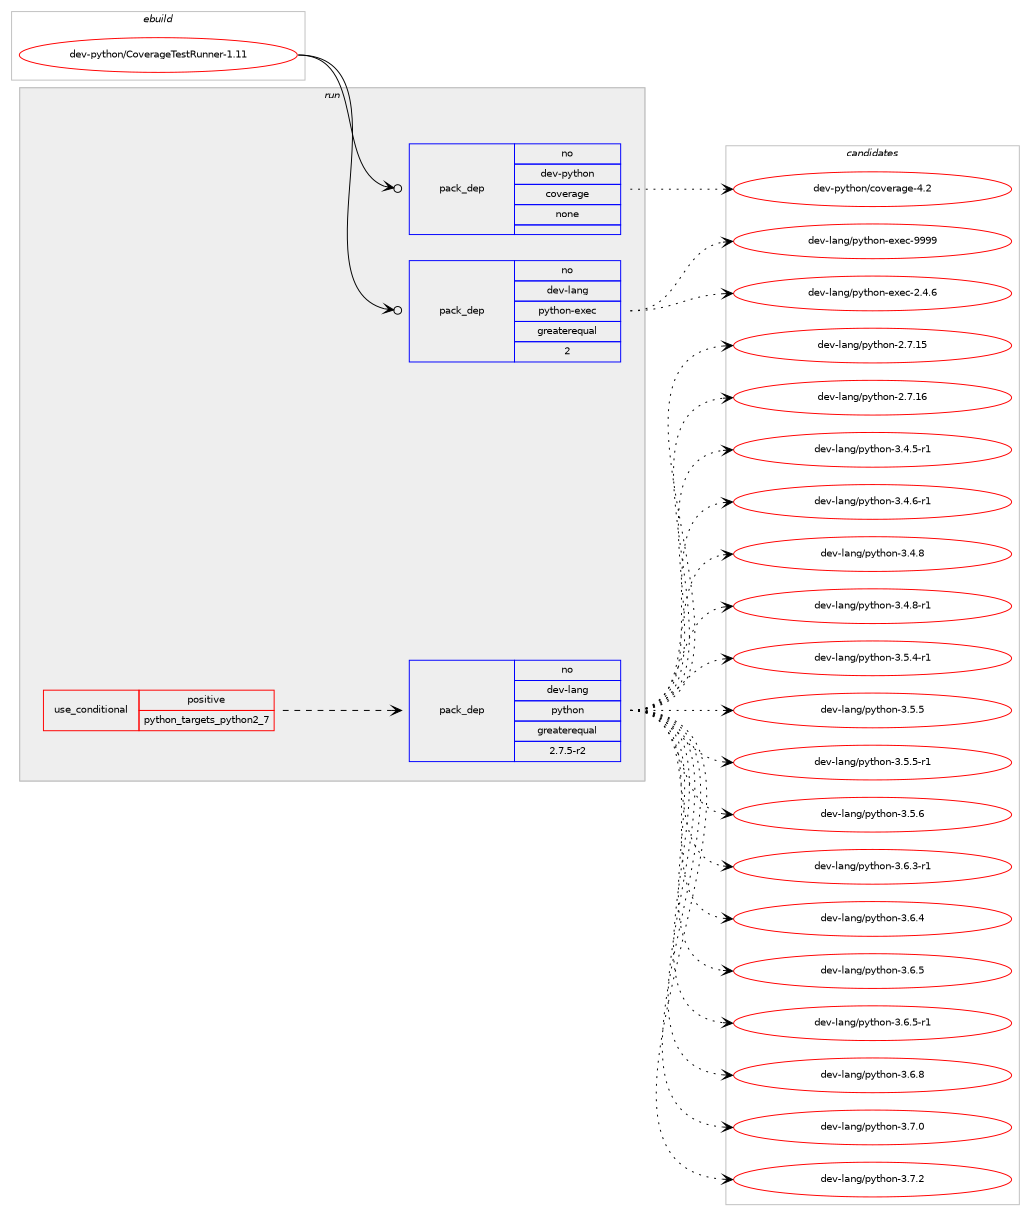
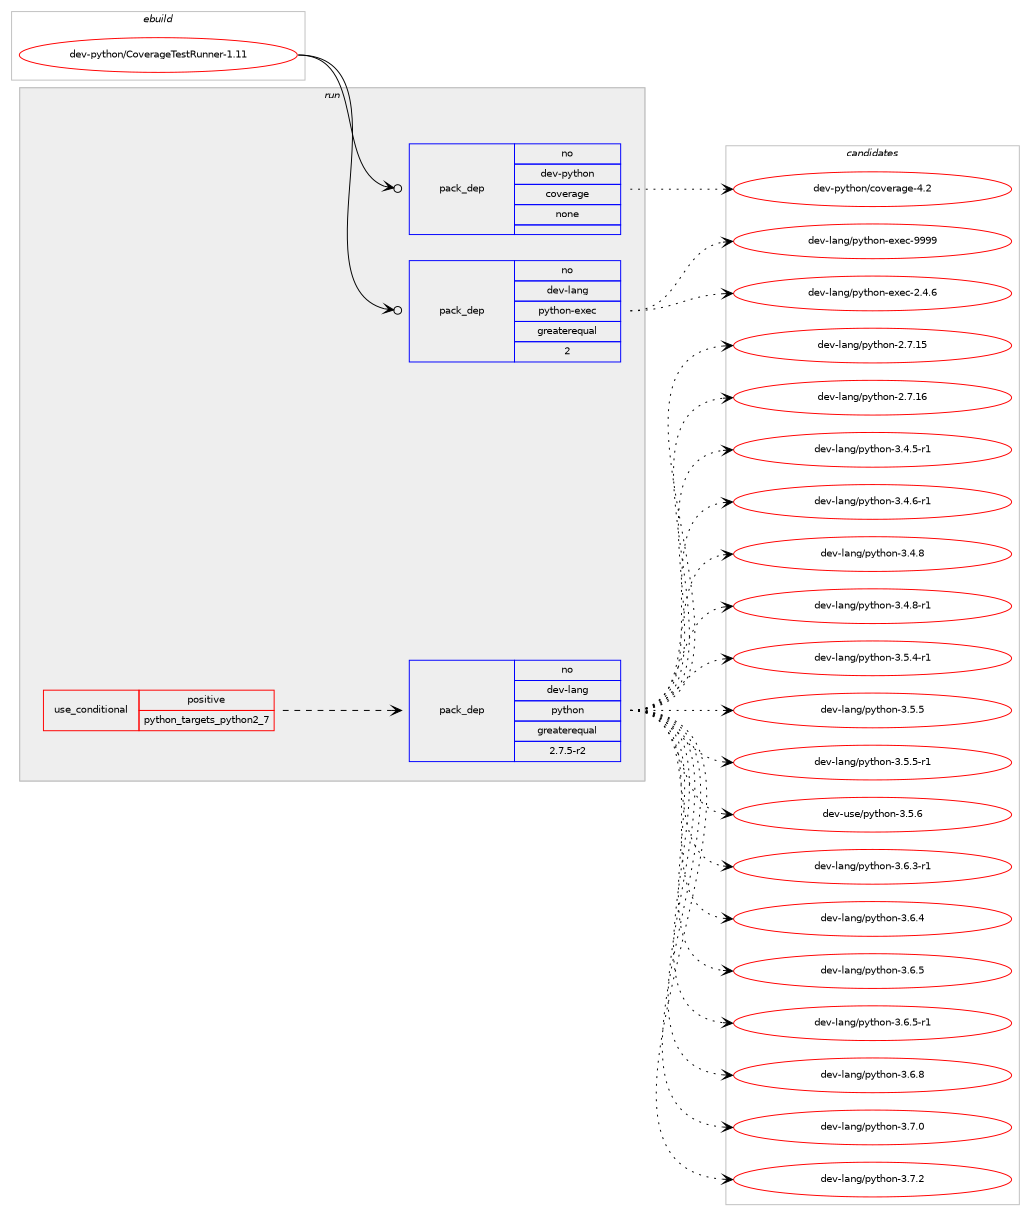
node "dev-lang/python-3.5.6": label "dev-lang/python-3.5.6" -> "dev-use/python-3.5.6"
